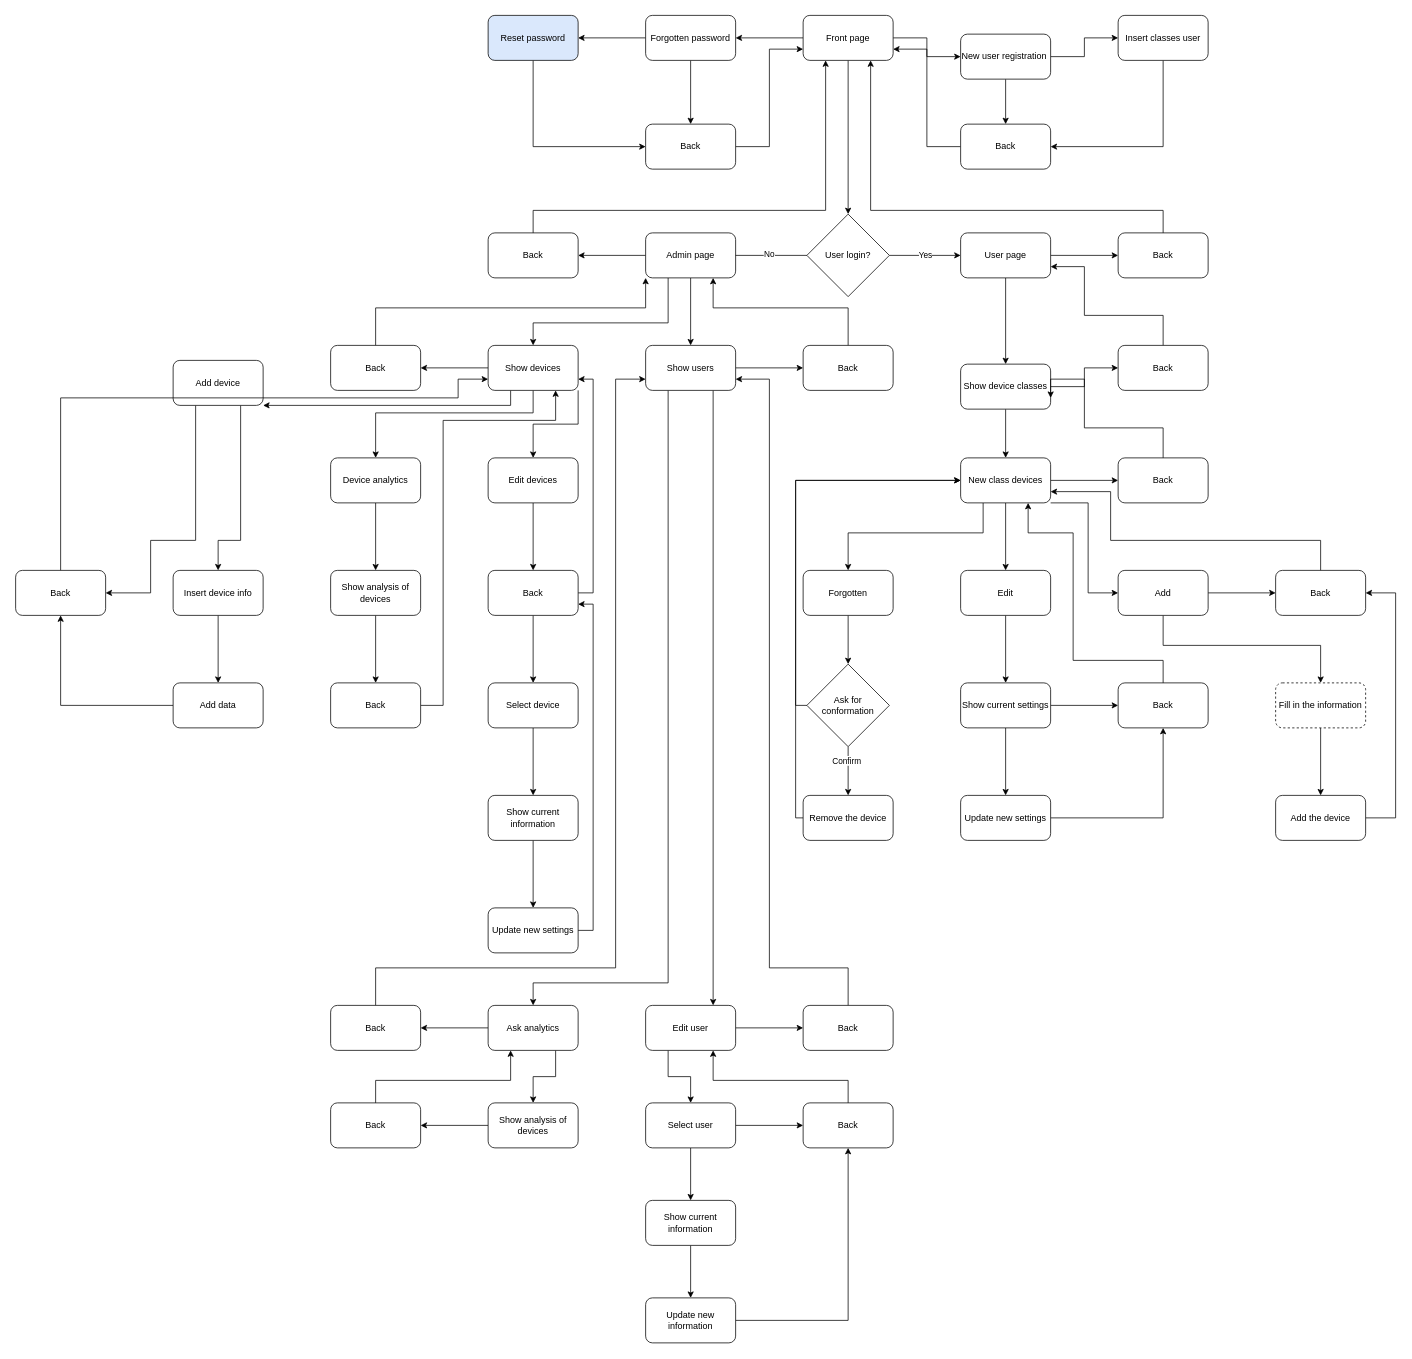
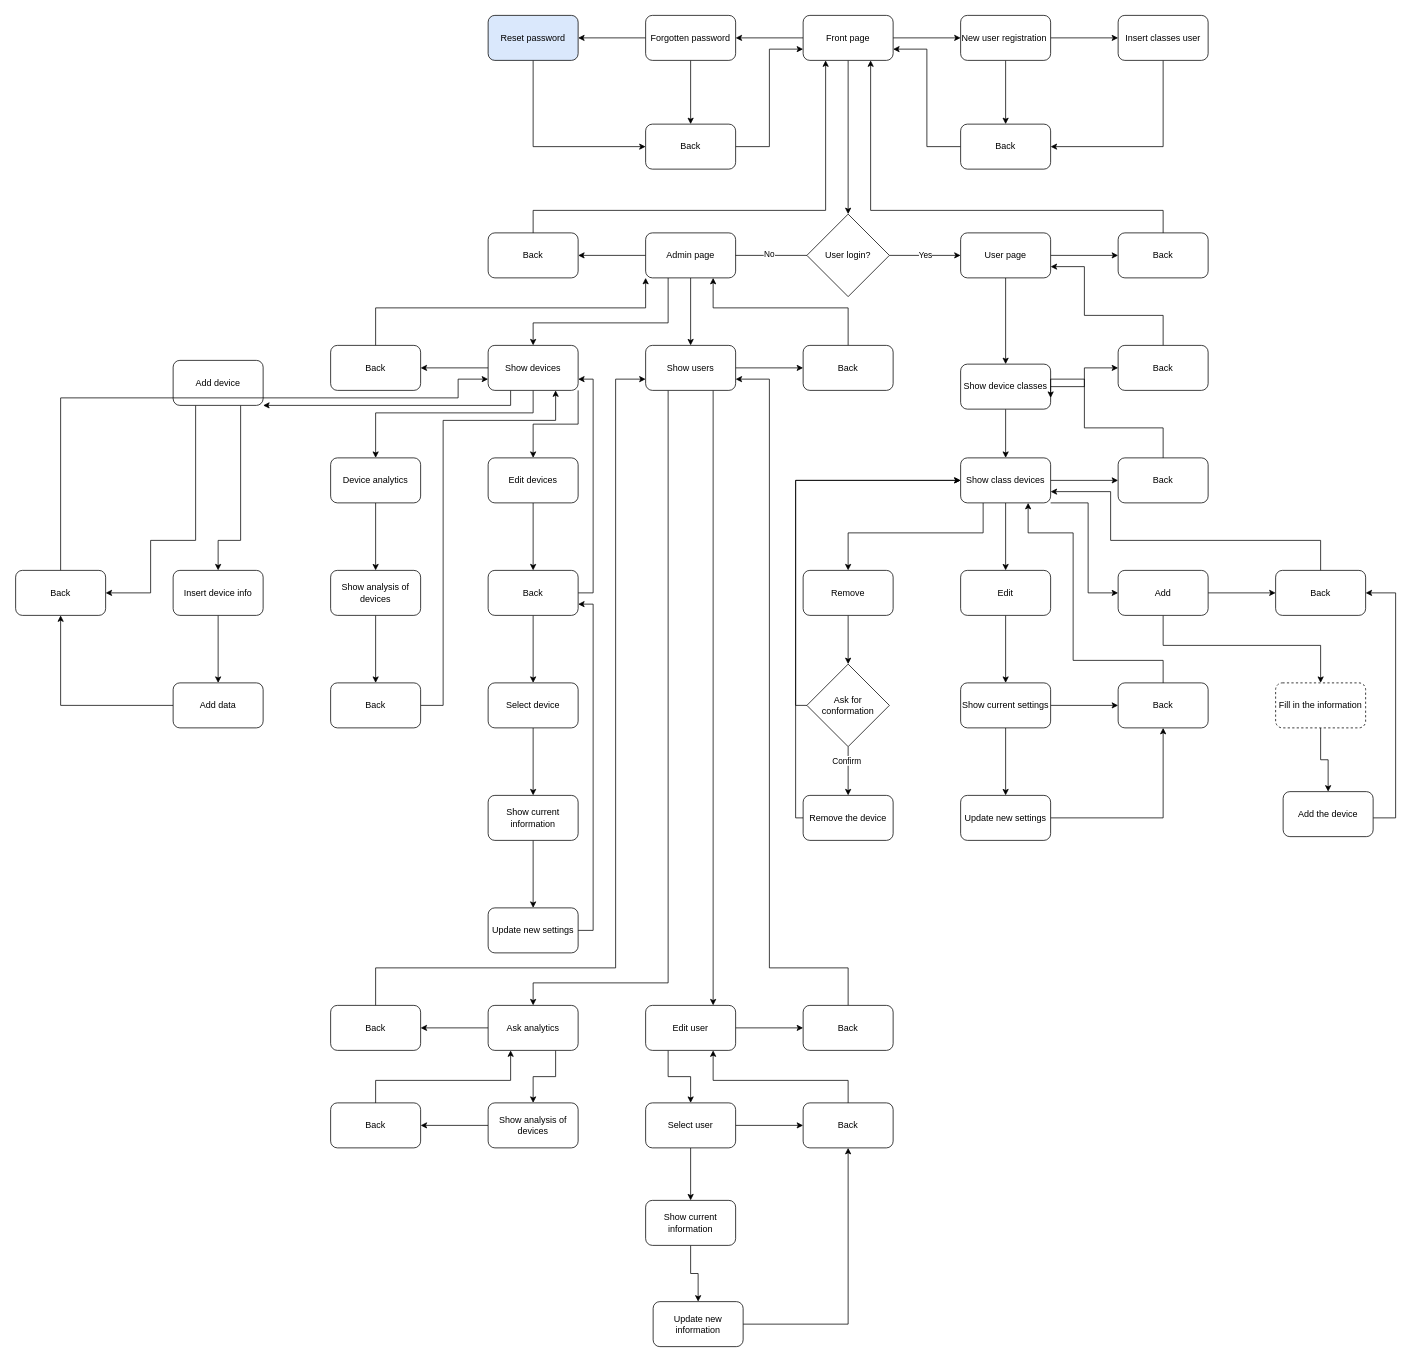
node "New user registration": moved (1005, 57) -> (1005, 38)
node "New class devices": label "New class devices" -> "Show class devices"
node "Forgotten": label "Forgotten" -> "Remove"
node "Add the device": moved (1320, 818) -> (1328, 814)
node "Update new information": moved (690, 1320) -> (698, 1324)
